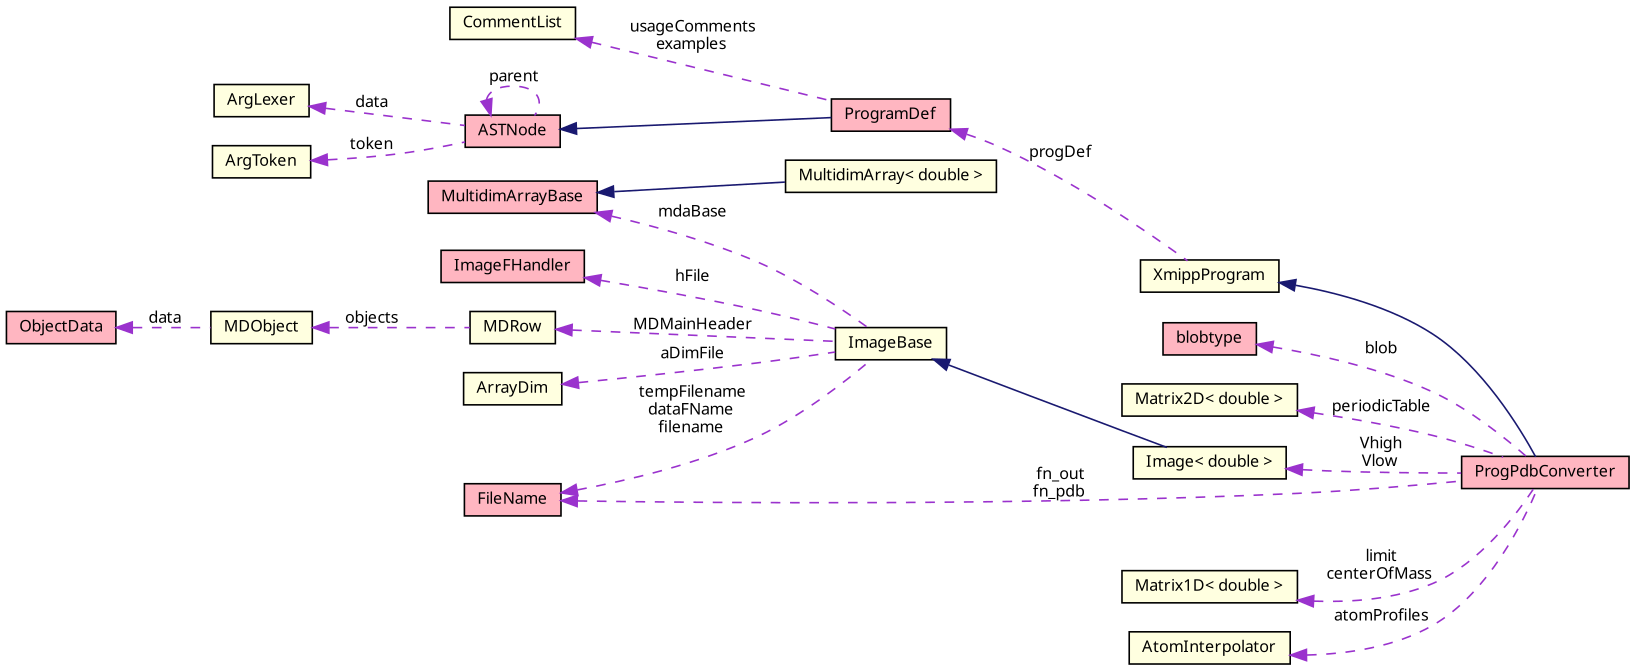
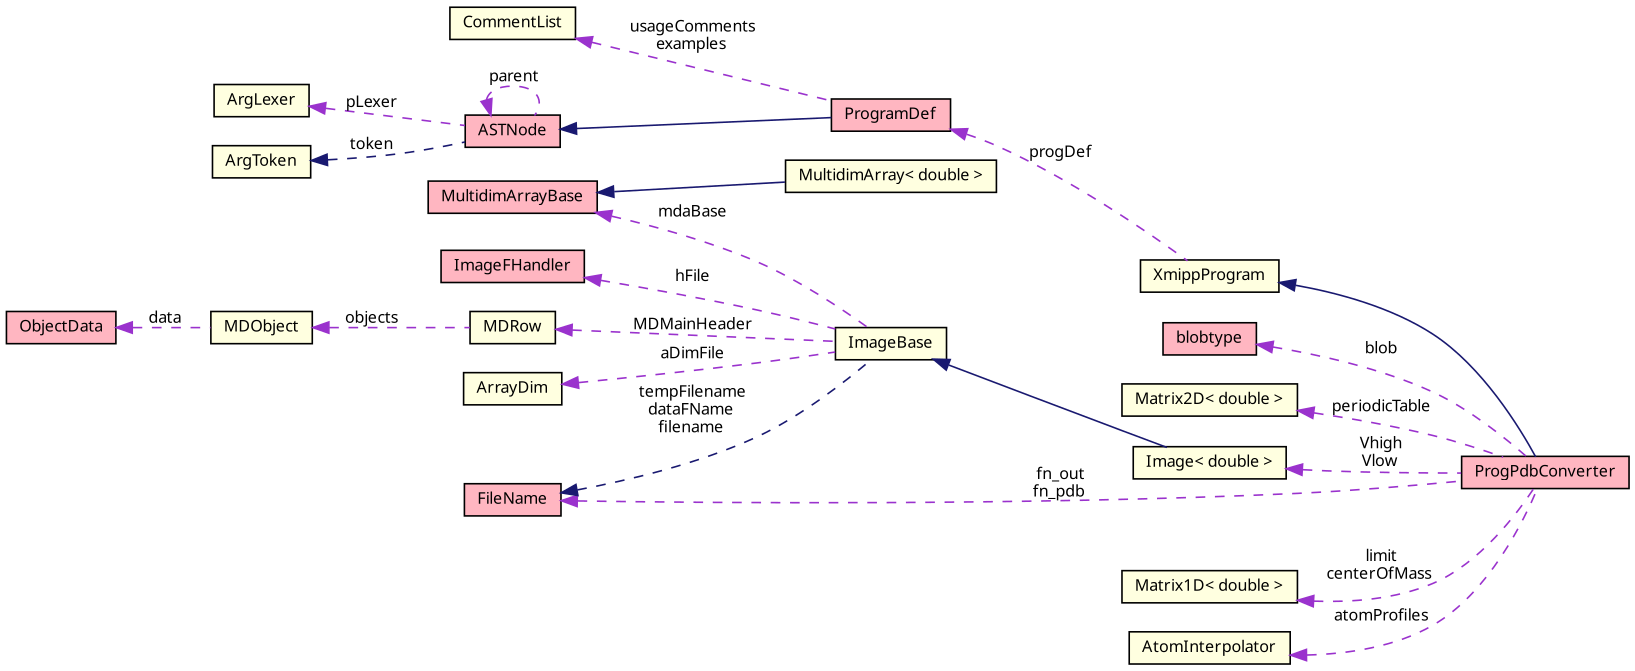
edge "ASTNode" -> "ArgLexer": label " data" -> " pLexer"
edge "ASTNode" -> "ArgToken": color darkorchid3 -> midnightblue
edge "ImageBase" -> "FileName": color darkorchid3 -> midnightblue
